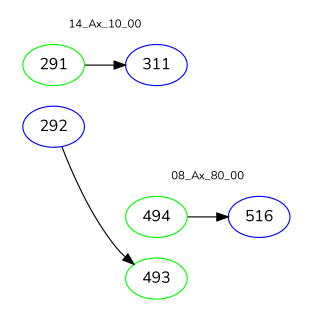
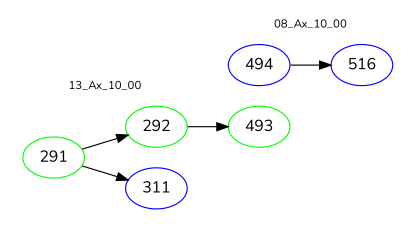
cluster "14_Ax_10_00": label "14_Ax_10_00" -> "13_Ax_10_00"
node "292": color blue -> green
edge "291" -> "292": added
cluster "08_Ax_80_00": label "08_Ax_80_00" -> "08_Ax_10_00"
node "494": color green -> blue
